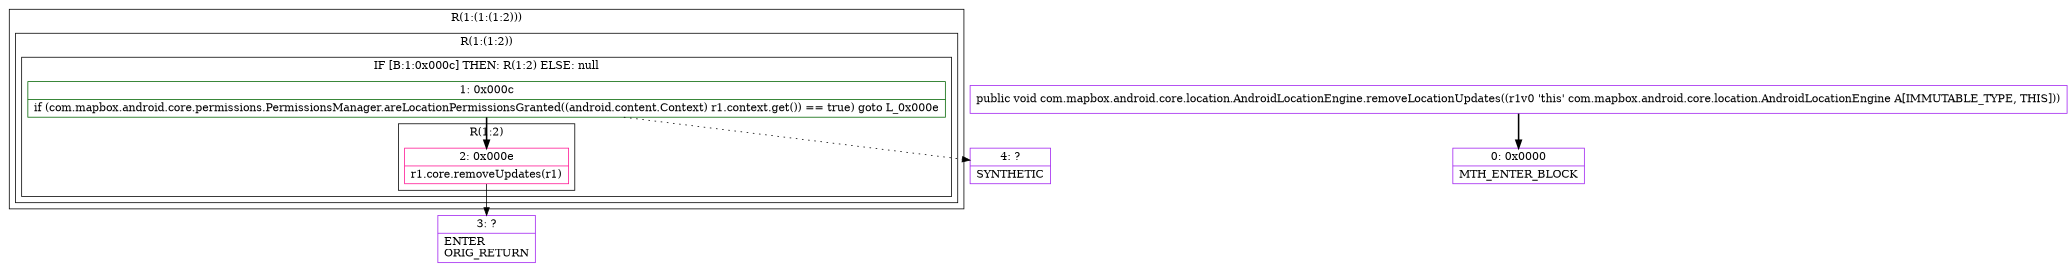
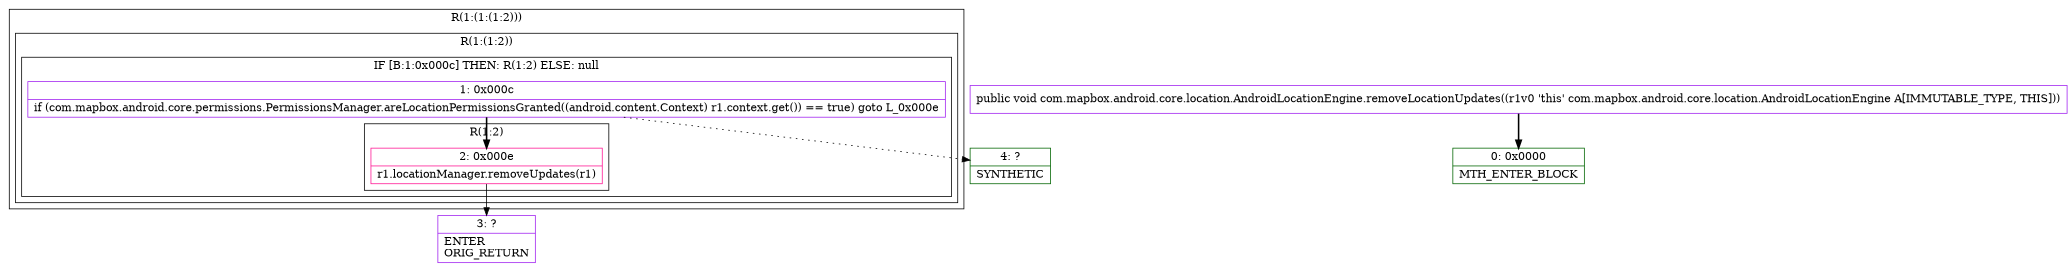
node "1: 0x000c": color darkgreen -> purple
node "4: ?": color purple -> darkgreen
node "0: 0x0000": color purple -> darkgreen
node "2: 0x000e": text "r1.core.removeUpdates(r1)" -> "r1.locationManager.removeUpdates(r1)"
